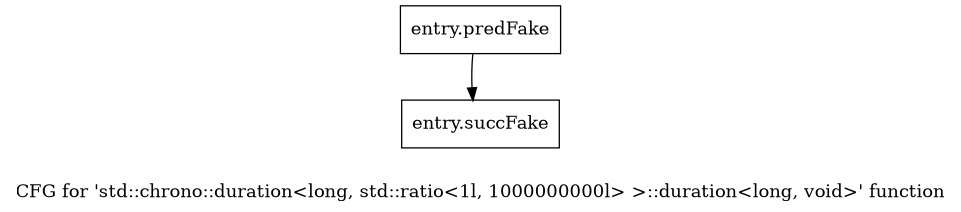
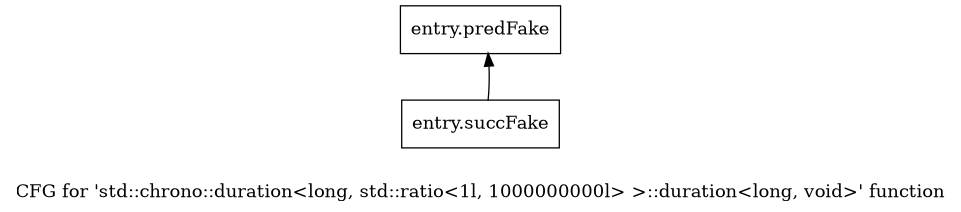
edge "entry.predFake" -> "entry.succFake": reversed
